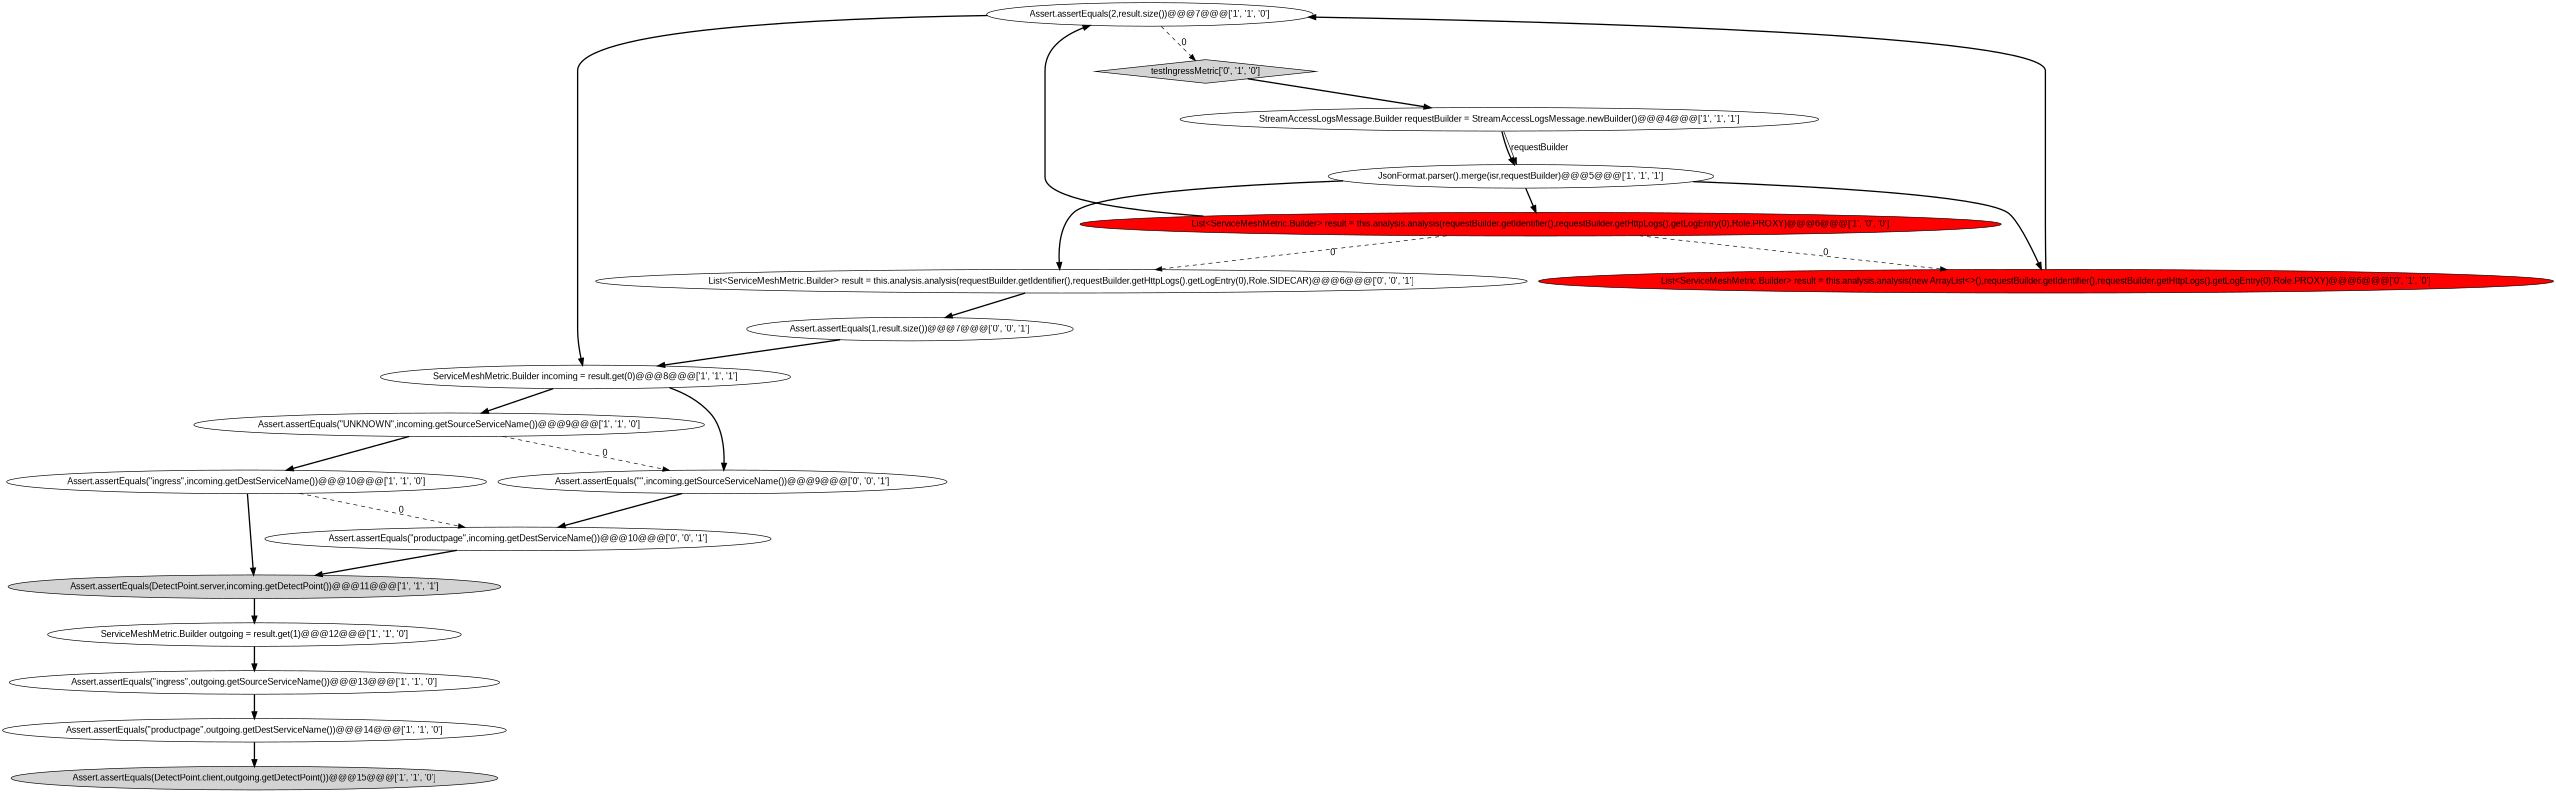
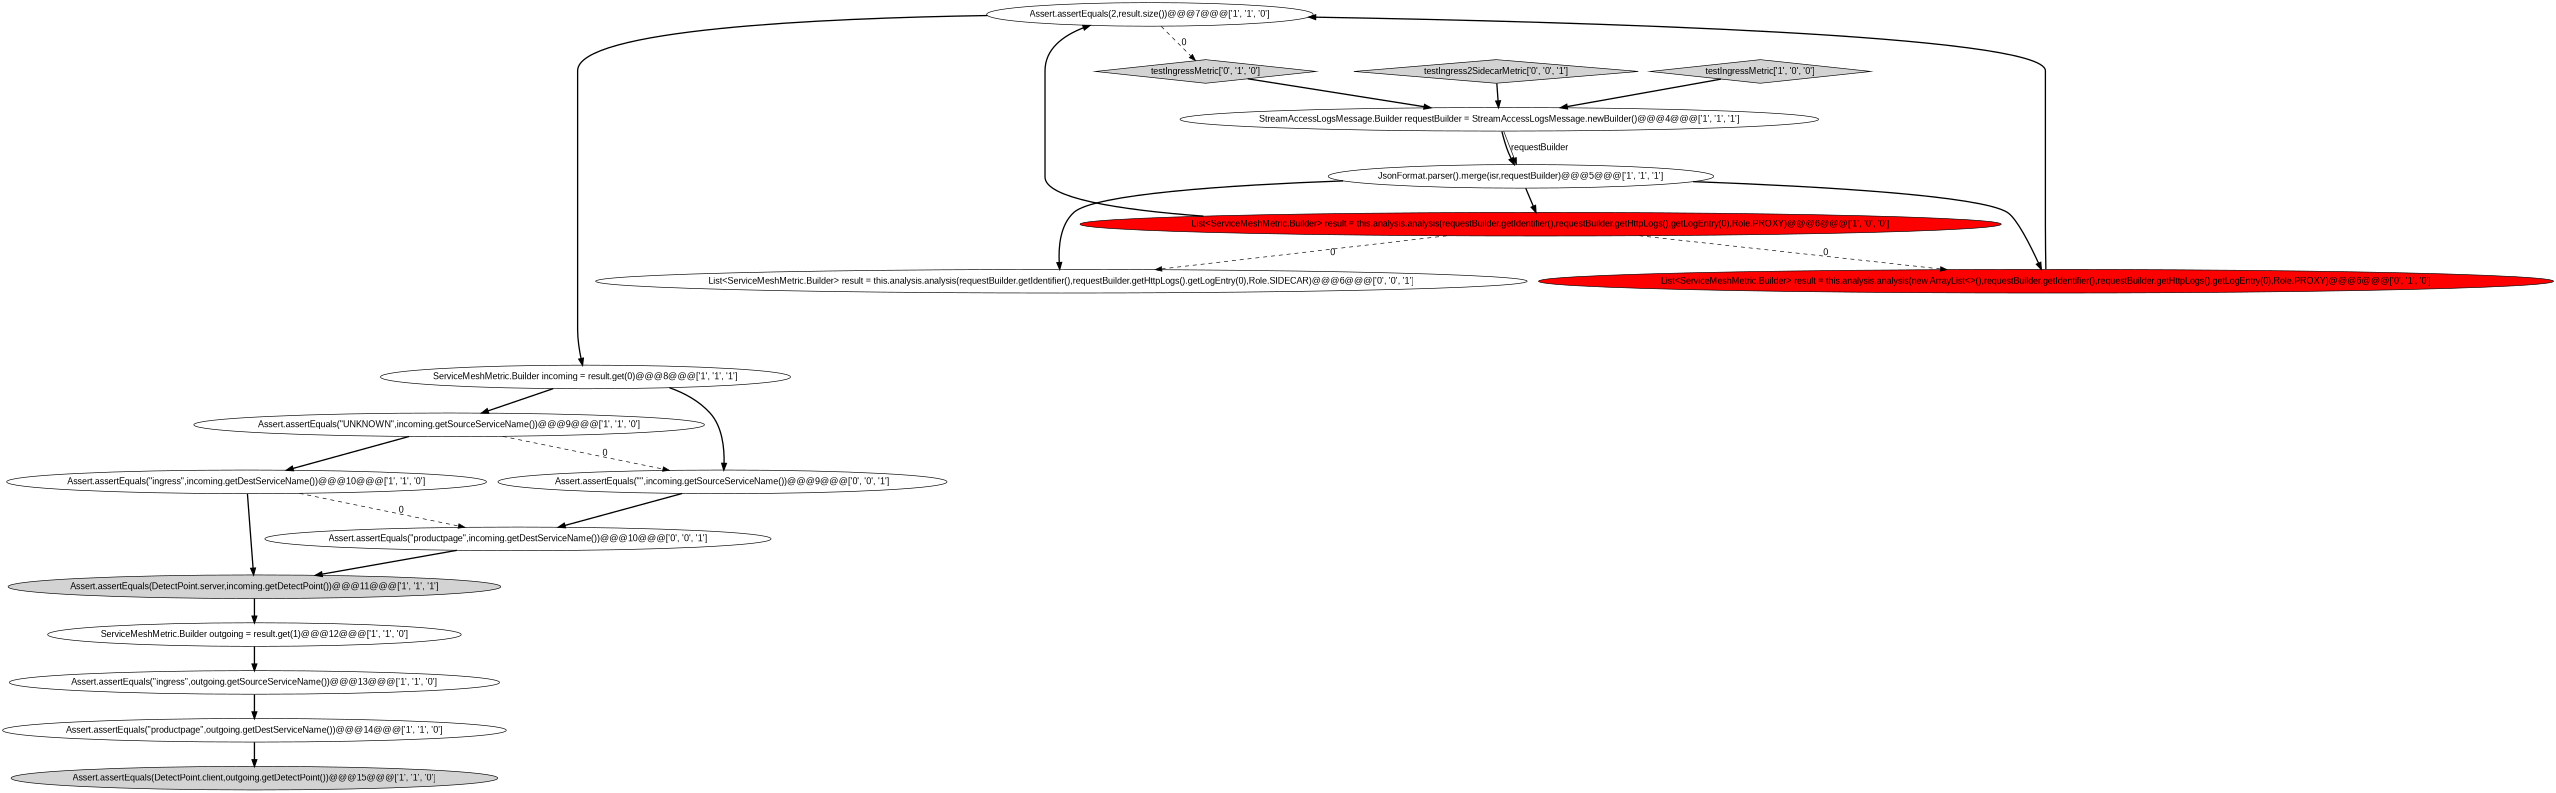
node "testIngress2SidecarMetric['0', '0', '1']": added
node "testIngressMetric['1', '0', '0']": added
node "Assert.assertEquals(1,result.size())@@@7@@@['0', '0', '1']": removed
